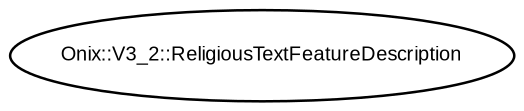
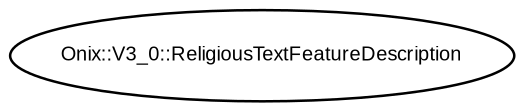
node "Onix::V3_2::ReligiousTextFeatureDescription": label "Onix::V3_2::ReligiousTextFeatureDescription" -> "Onix::V3_0::ReligiousTextFeatureDescription"
